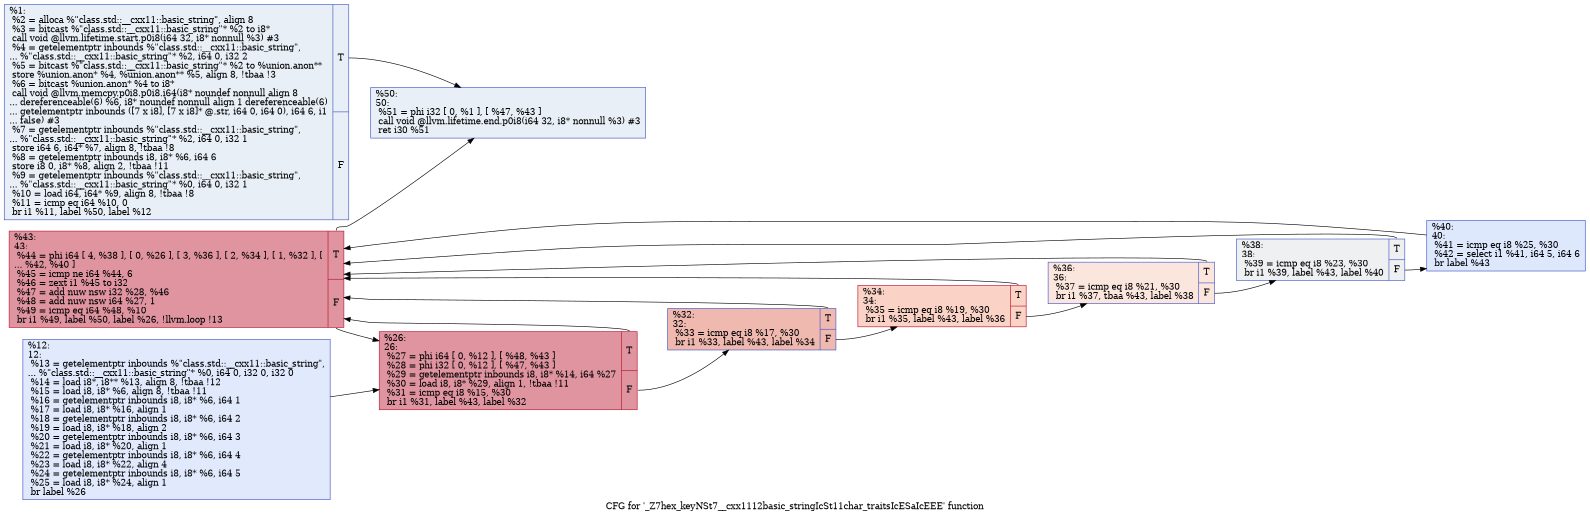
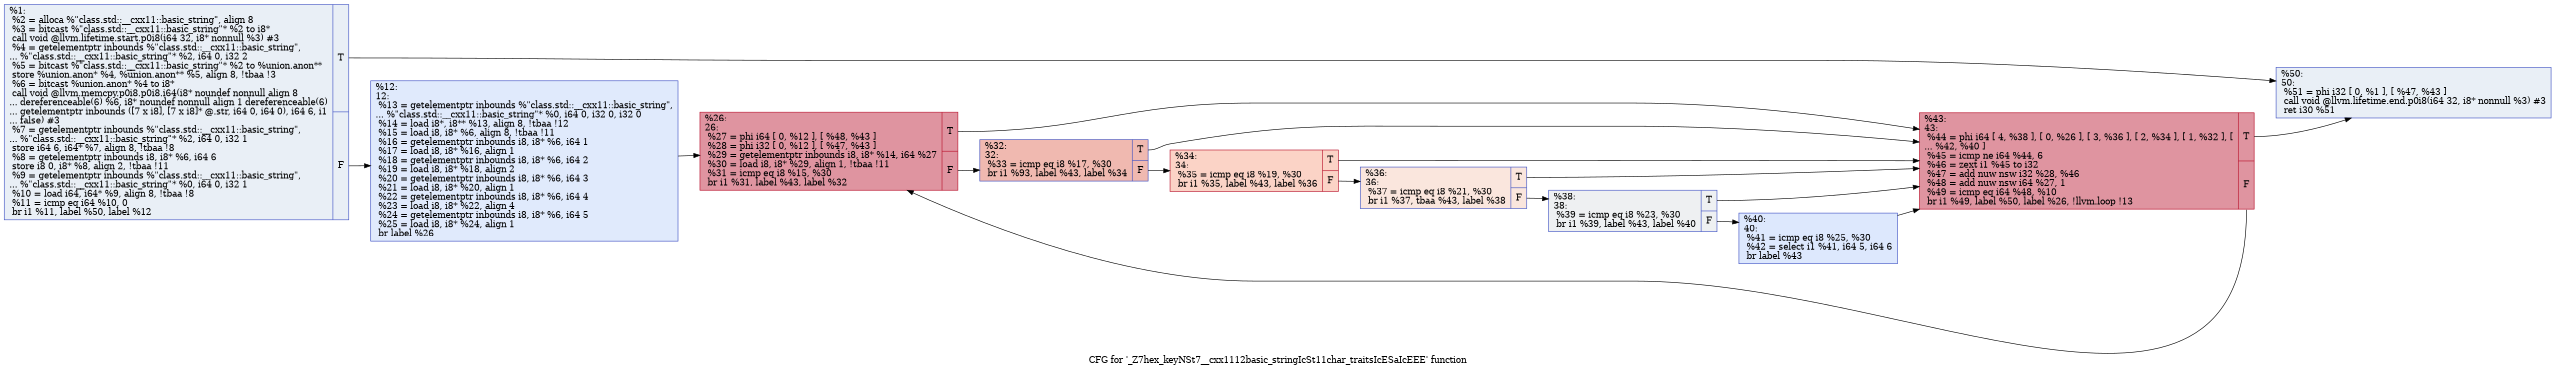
edge "%1:" -> "%12:": added
node "%32:": text "br i1 %33, label %43, label %34" -> "br i1 %93, label %43, label %34"
